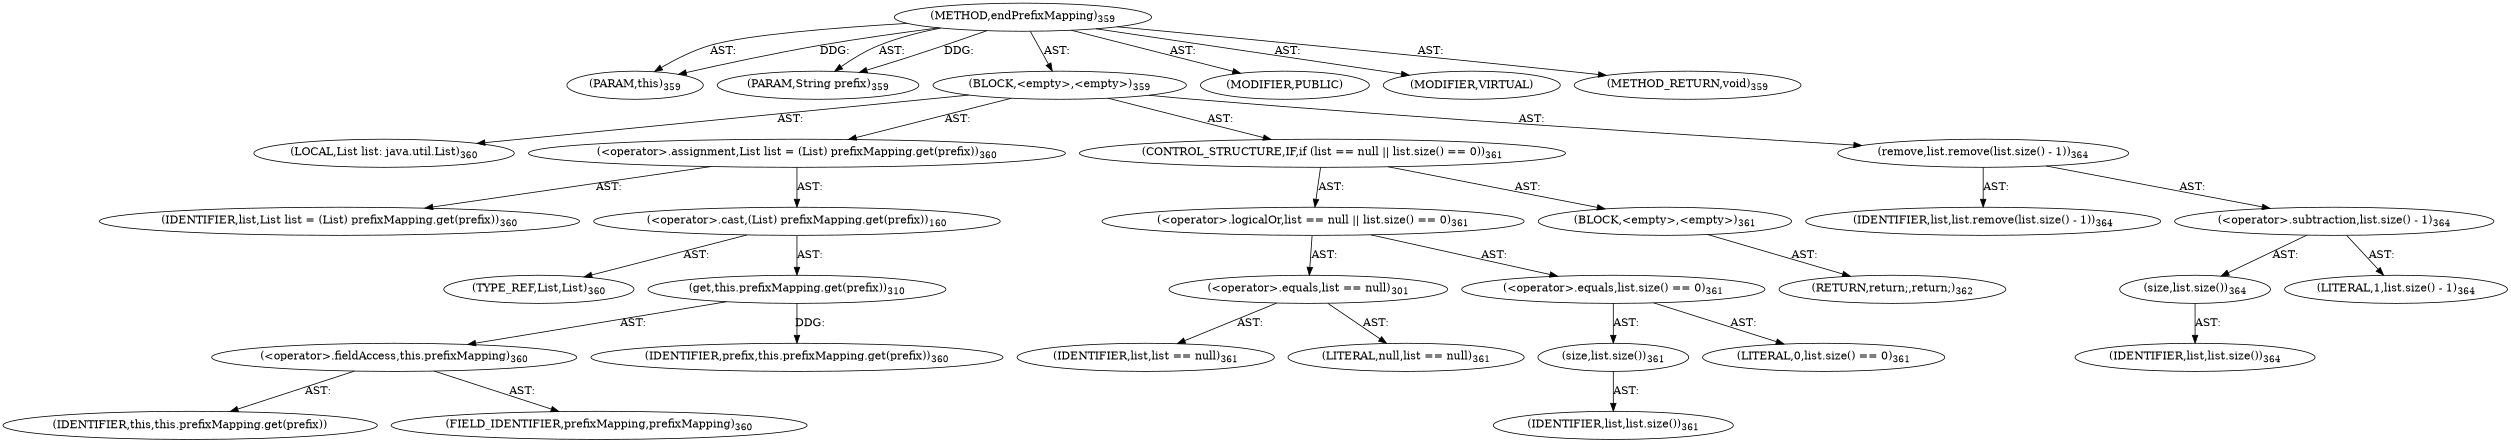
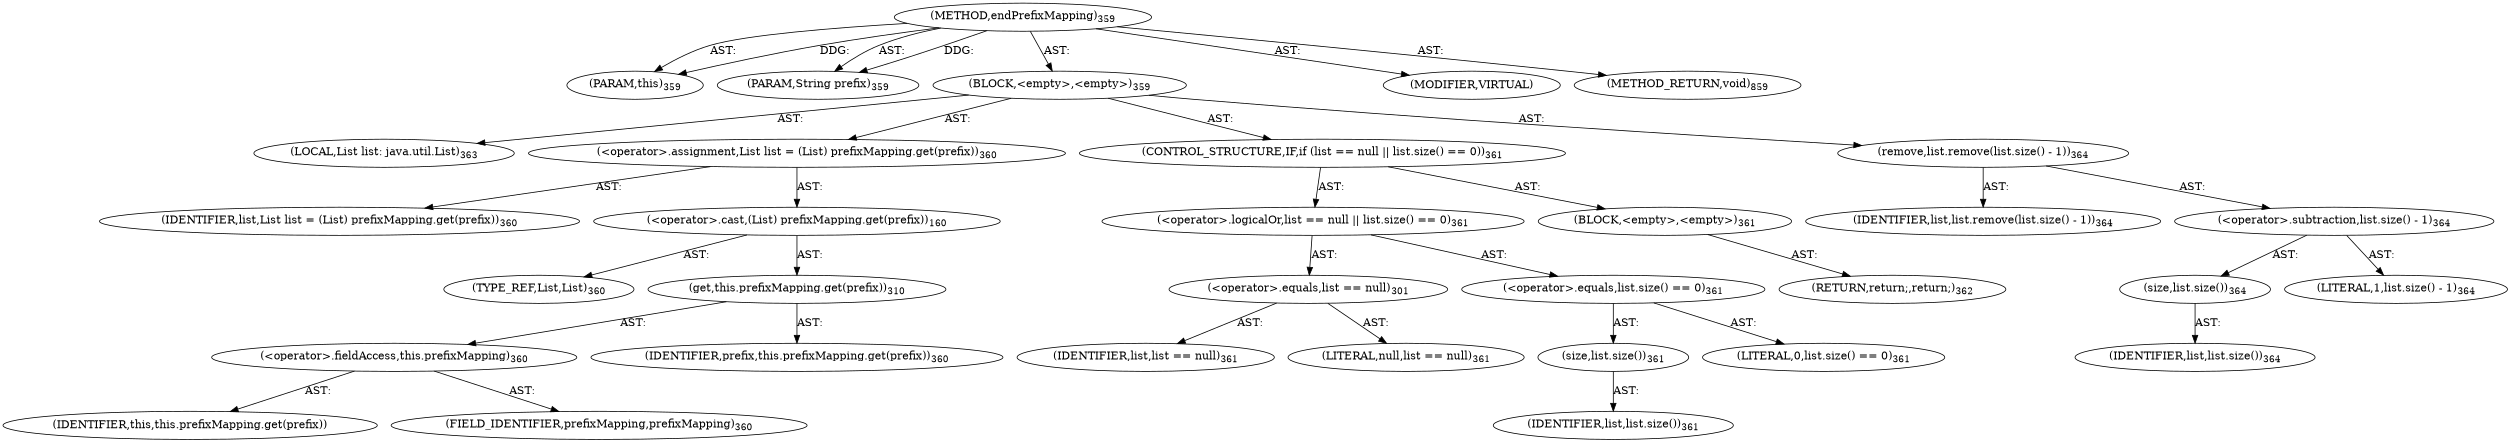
node "(METHOD_RETURN,void)": text "359" -> "859"
node "(MODIFIER,PUBLIC)": removed
node "(LOCAL,List list: java.util.List)": text "360" -> "363"
edge "(get,this.prefixMapping.get(prefix))" -> "(IDENTIFIER,prefix,this.prefixMapping.get(prefix))": label "DDG: " -> "AST: "
